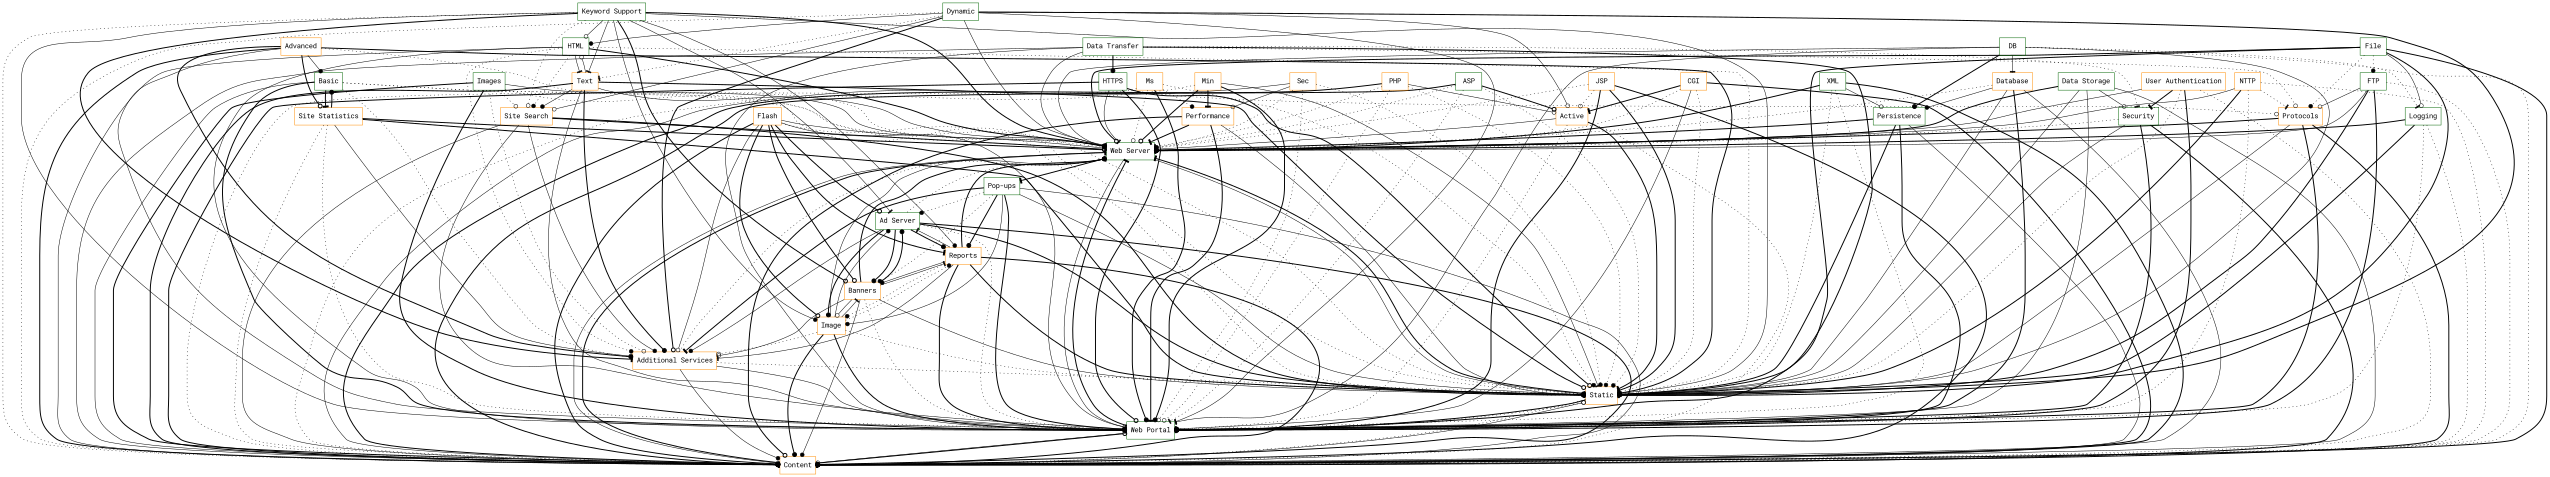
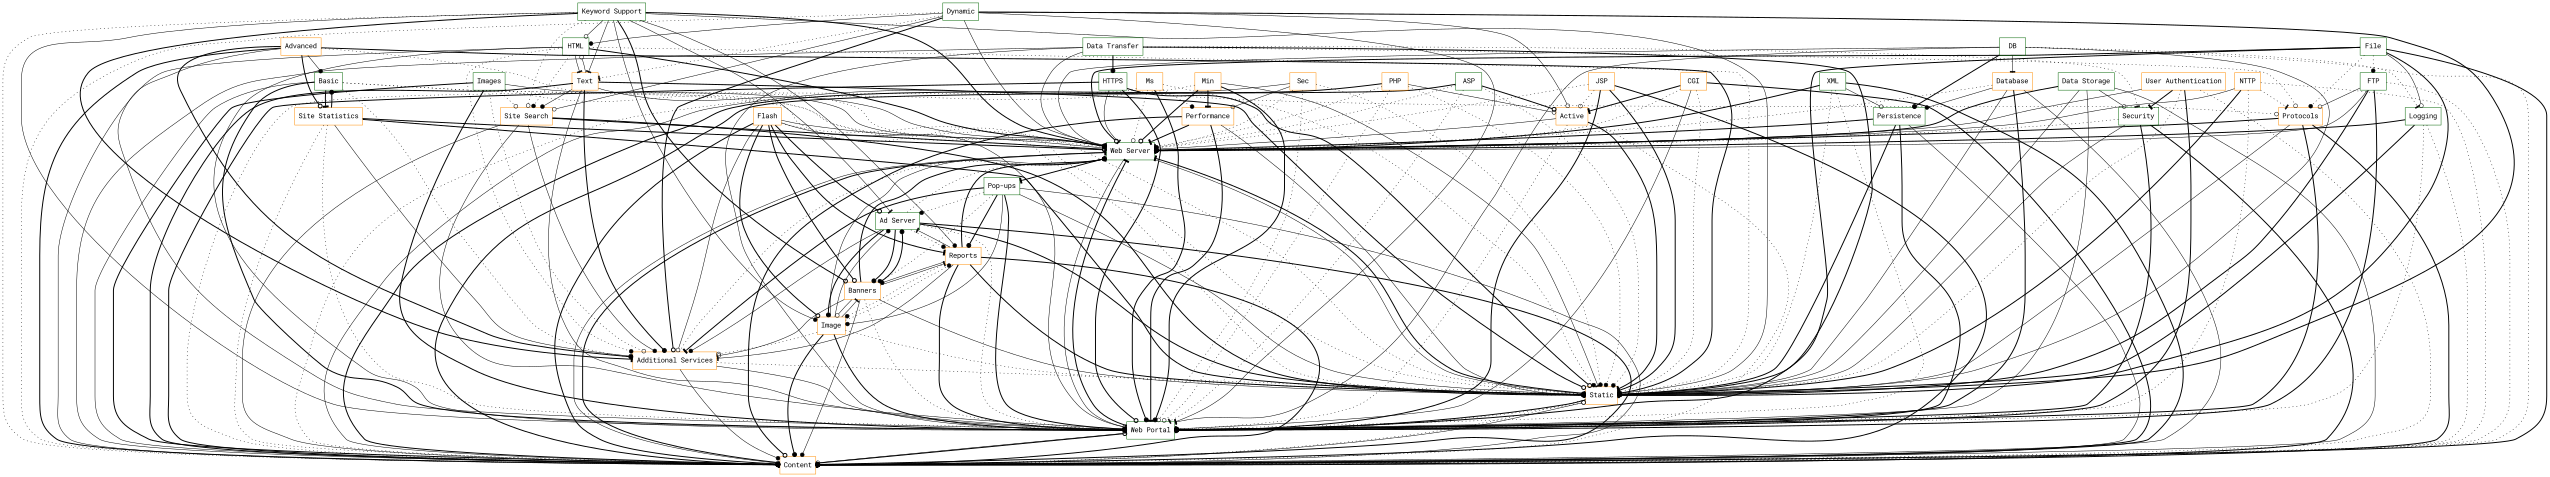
edge "Ad Server" -> "Reports": style bold -> dotted
